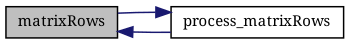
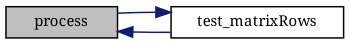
node "matrixRows": label "matrixRows" -> "process"
node "process_matrixRows": label "process_matrixRows" -> "test_matrixRows"
